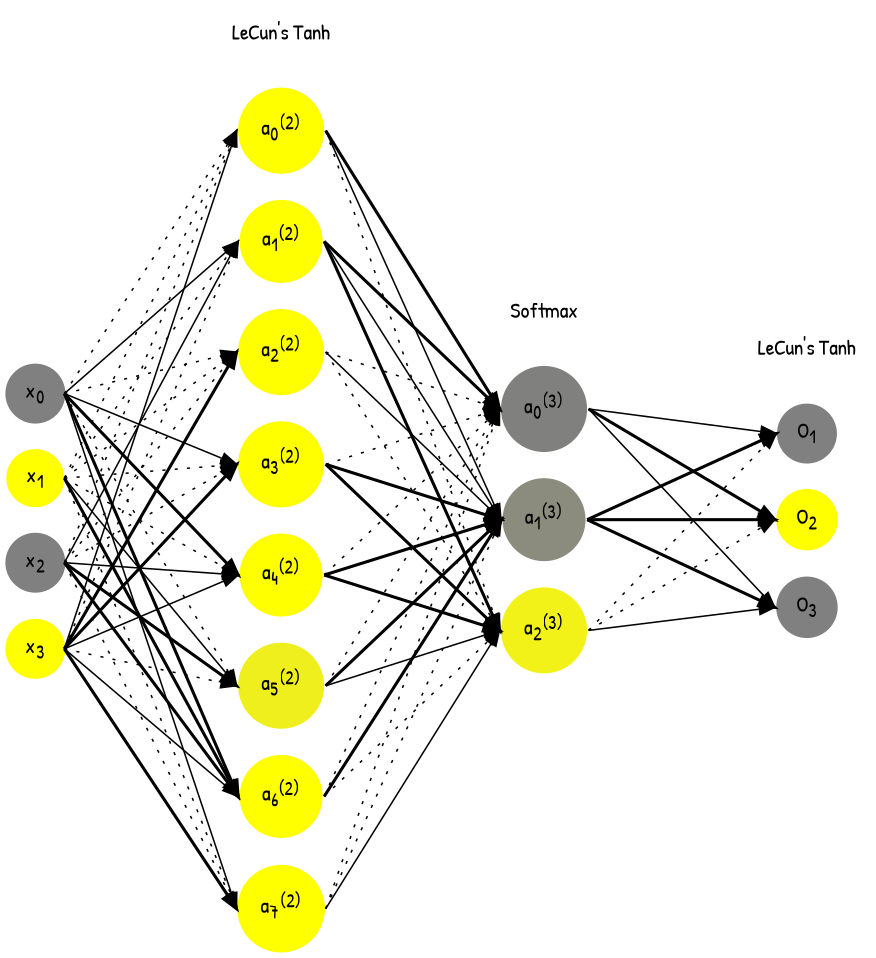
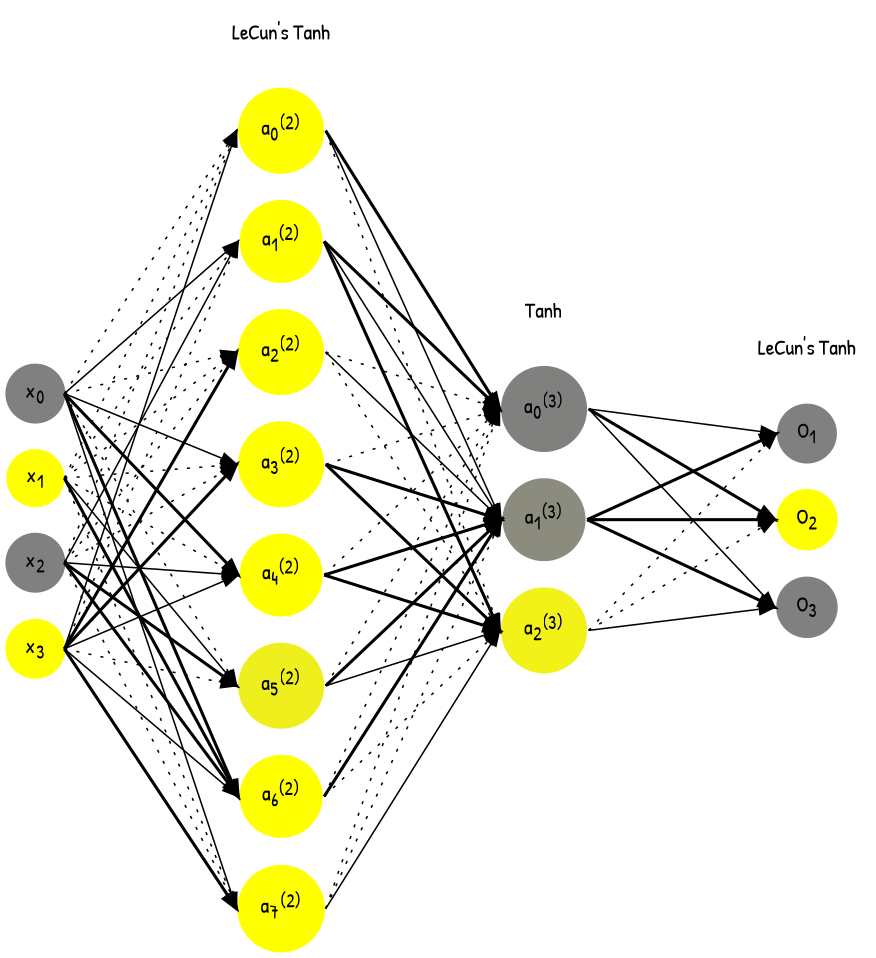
node "Softmax": label "Softmax" -> "Tanh"
